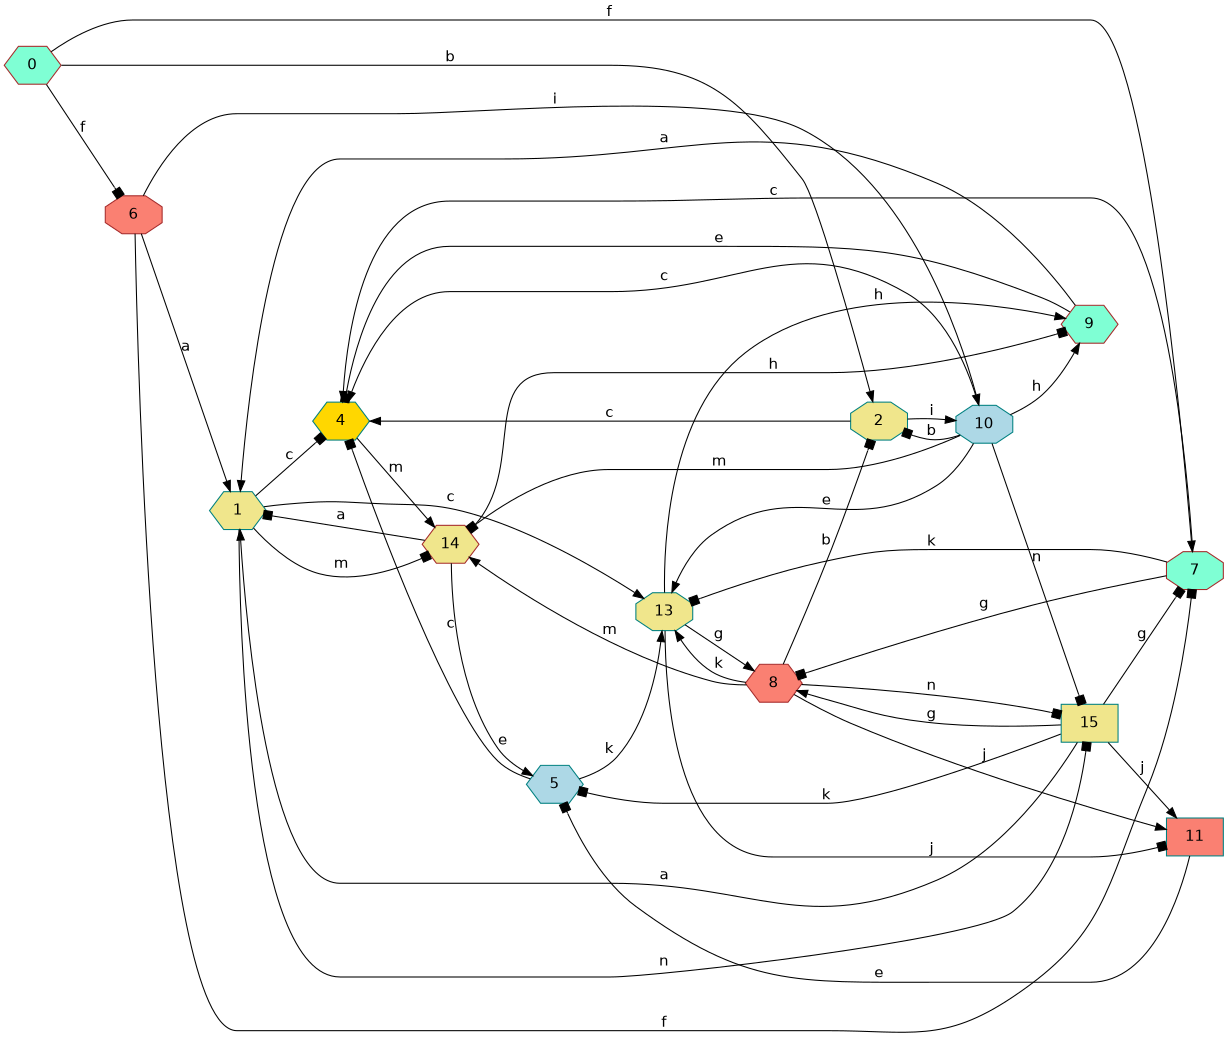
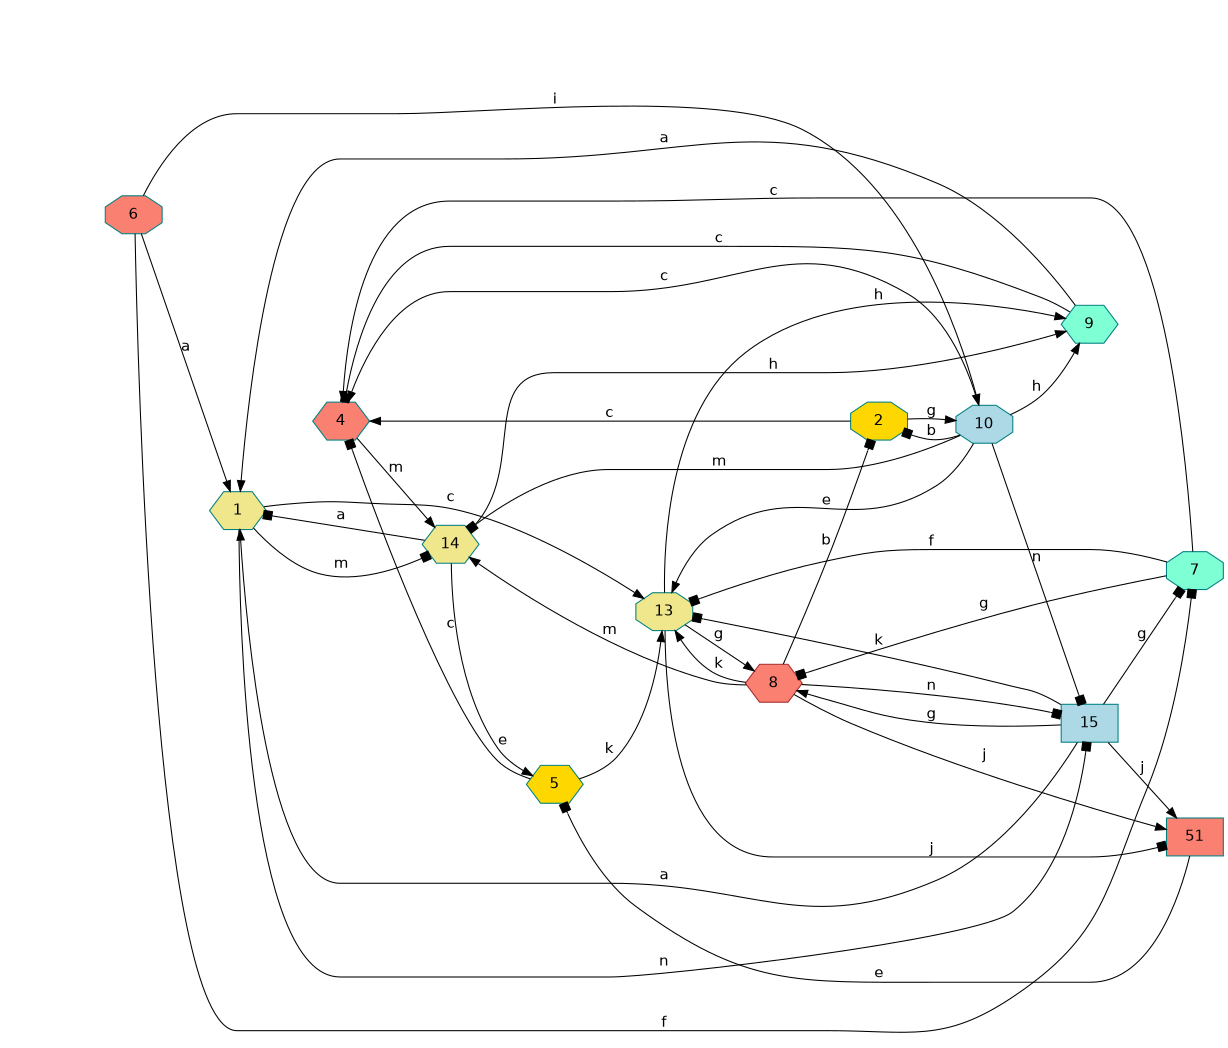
node "0": removed
node "6": color brown -> teal
edge "9" -> "4": label "e" -> "c"
node "9": color brown -> teal
edge "14" -> "9": arrowhead box -> normal
edge "2" -> "10": label "i" -> "g"
node "4": fillcolor gold -> salmon
node "2": fillcolor khaki -> gold
edge "1" -> "4": removed, label "c"
edge "7" -> "13": label "k" -> "f"
node "14": color brown -> teal
node "7": color brown -> teal
node "15": fillcolor khaki -> lightblue
node "5": fillcolor lightblue -> gold
edge "15" -> "5": now "15" -> "13"
node "11": label "11" -> "51"
